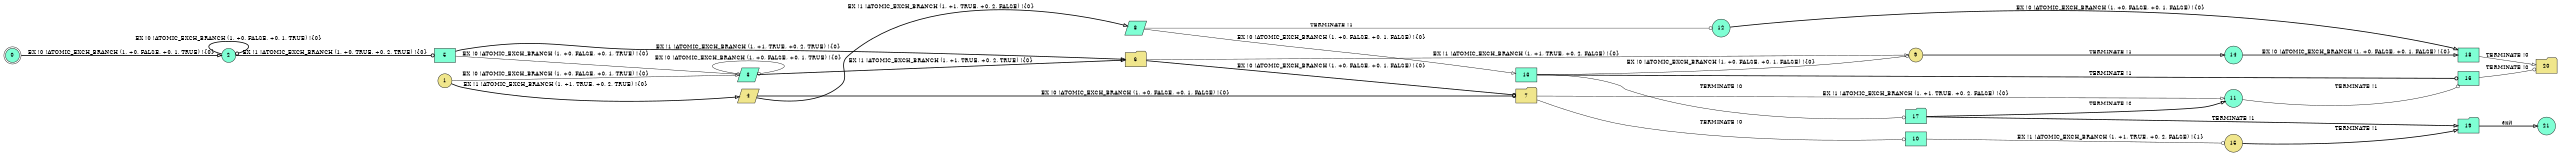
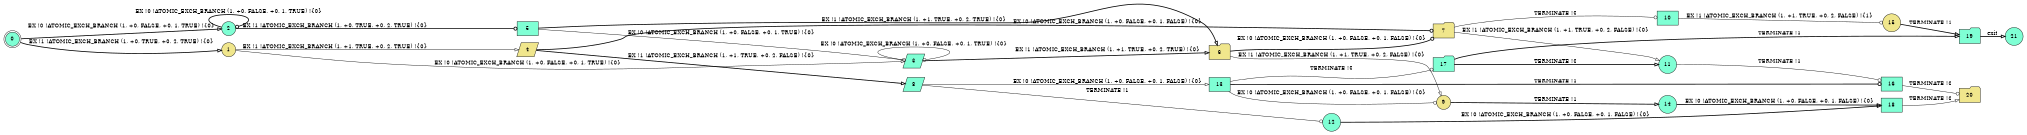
edge "0" -> "1": added, label "EX !1 !ATOMIC_EXCH_BRANCH (1, +0, TRUE, +0, 2, TRUE) !{0}"
edge "1" -> "4": style bold -> solid
